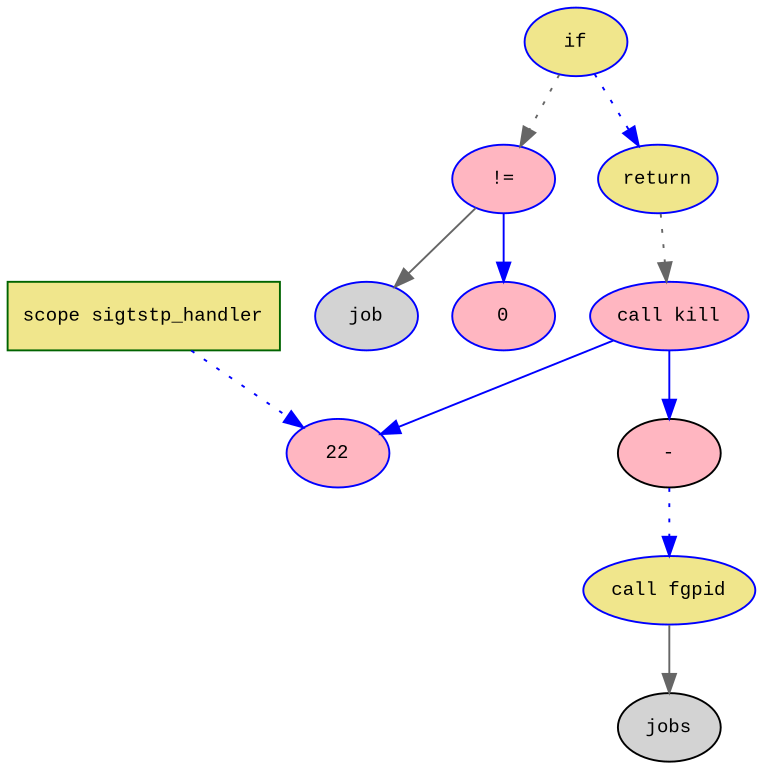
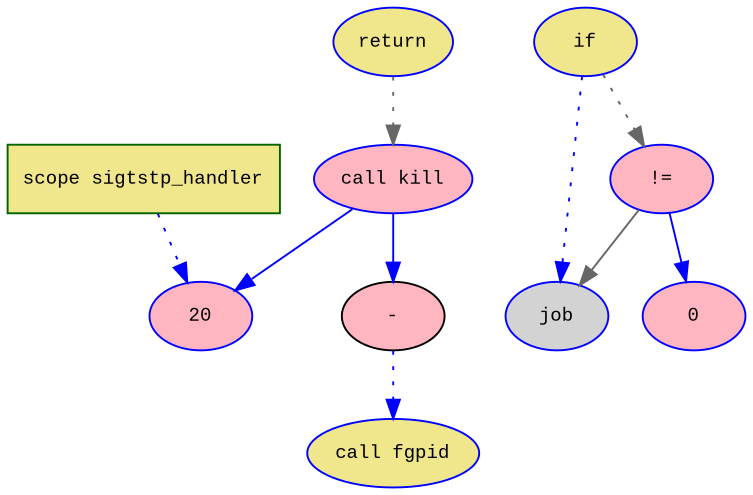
edge "if" -> "return": now "if" -> "job"
node "22": label "22" -> "20"
node "jobs": removed
